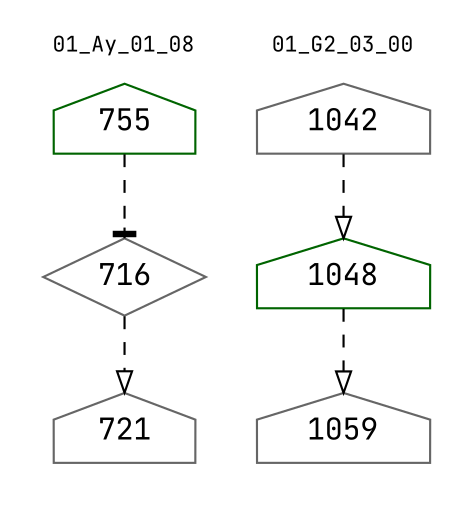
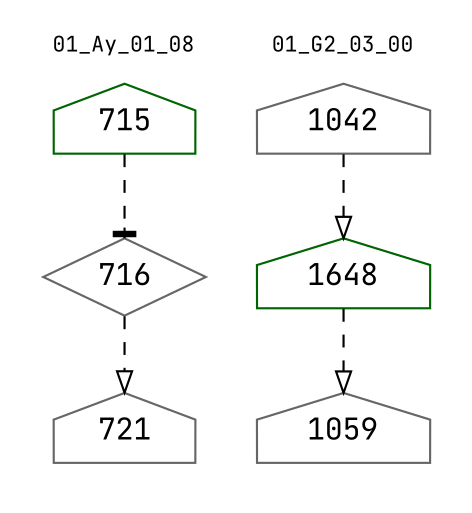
node "755": label "755" -> "715"
node "1048": label "1048" -> "1648"
